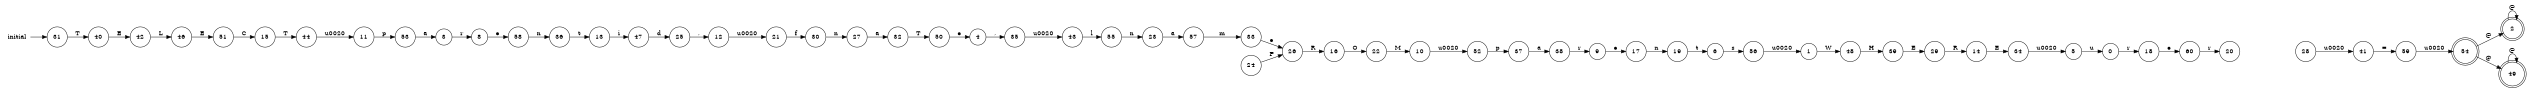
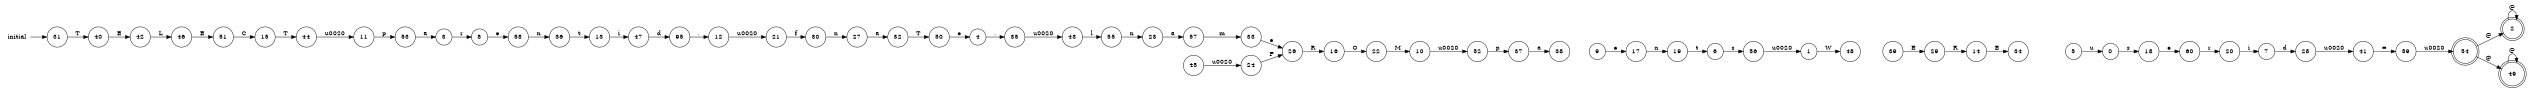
node "25": label "25" -> "95"
edge "0" -> "18": label "r" -> "s"
edge "38" -> "9": removed, label "r"
edge "48" -> "39": removed, label "H"
edge "34" -> "5": removed, label "u0020"
node "7": added
node "45": added
